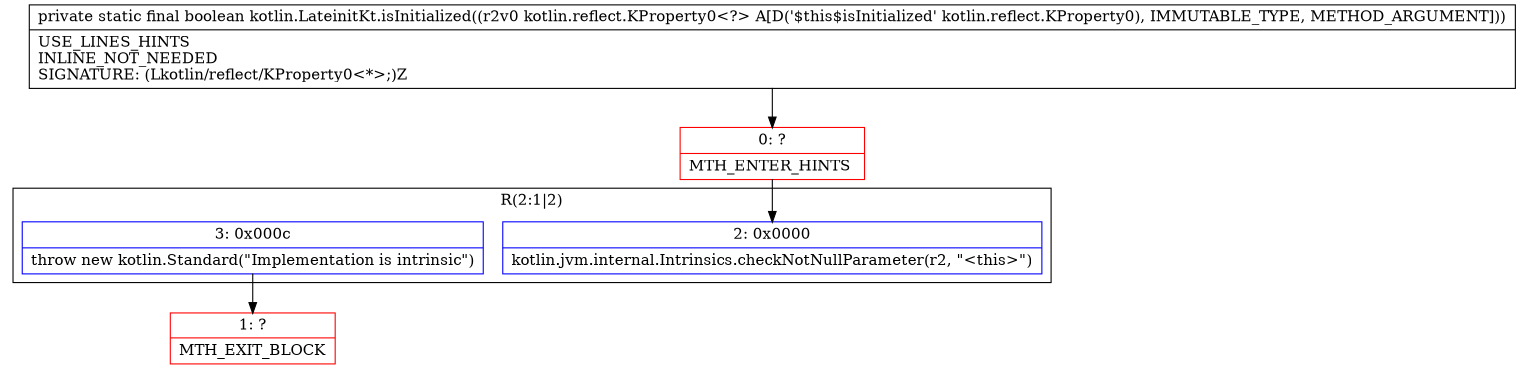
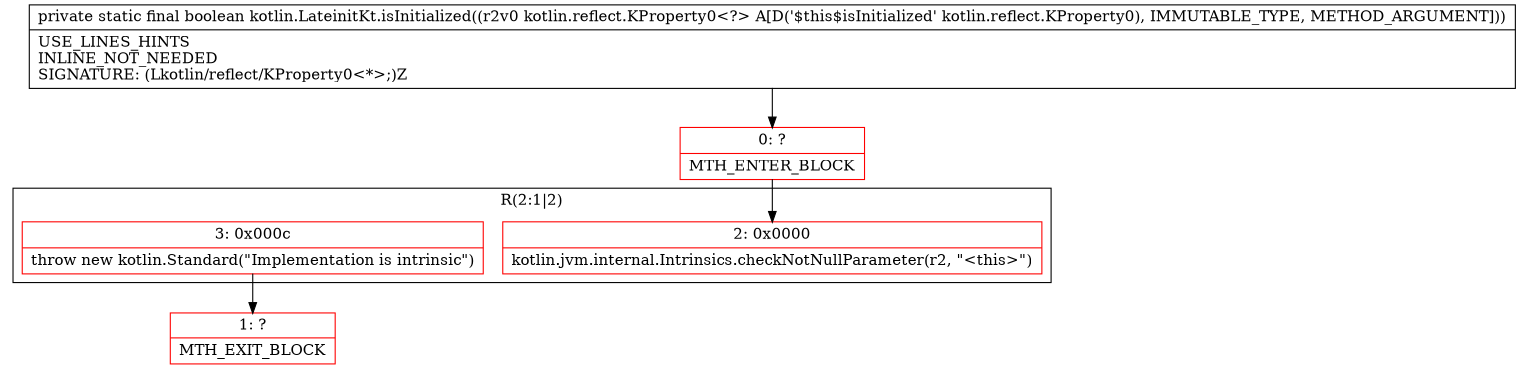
node "0: ?": text "MTH_ENTER_HINTS" -> "MTH_ENTER_BLOCK"
node "3: 0x000c": color blue -> red
node "2: 0x0000": color blue -> red
